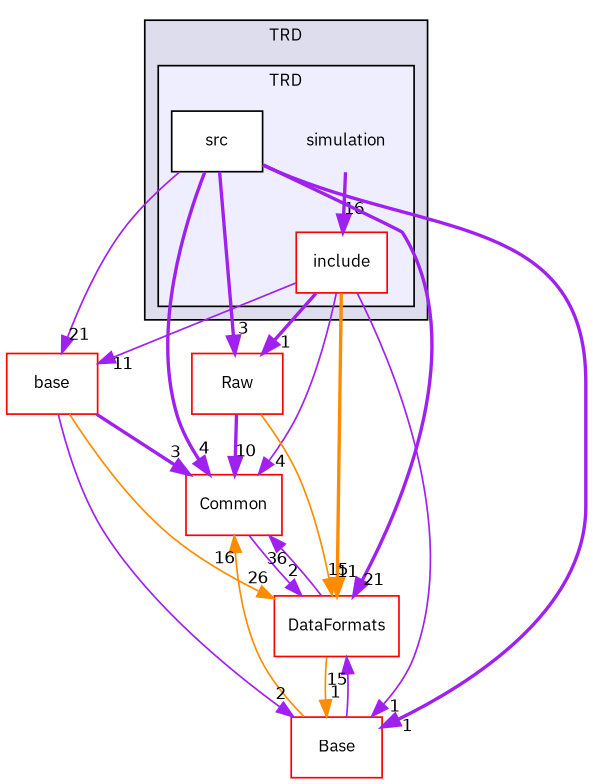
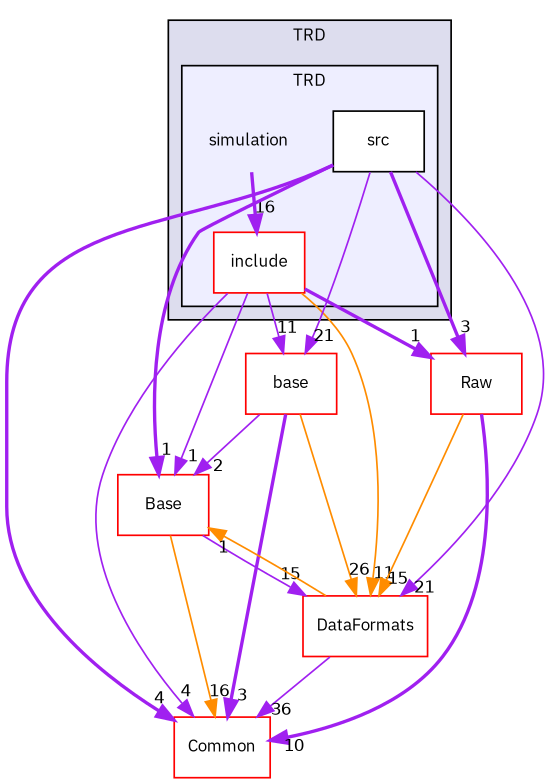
edge "src" -> "DataFormats": style bold -> solid
edge "include" -> "DataFormats": style bold -> solid
edge "Common" -> "DataFormats": removed
